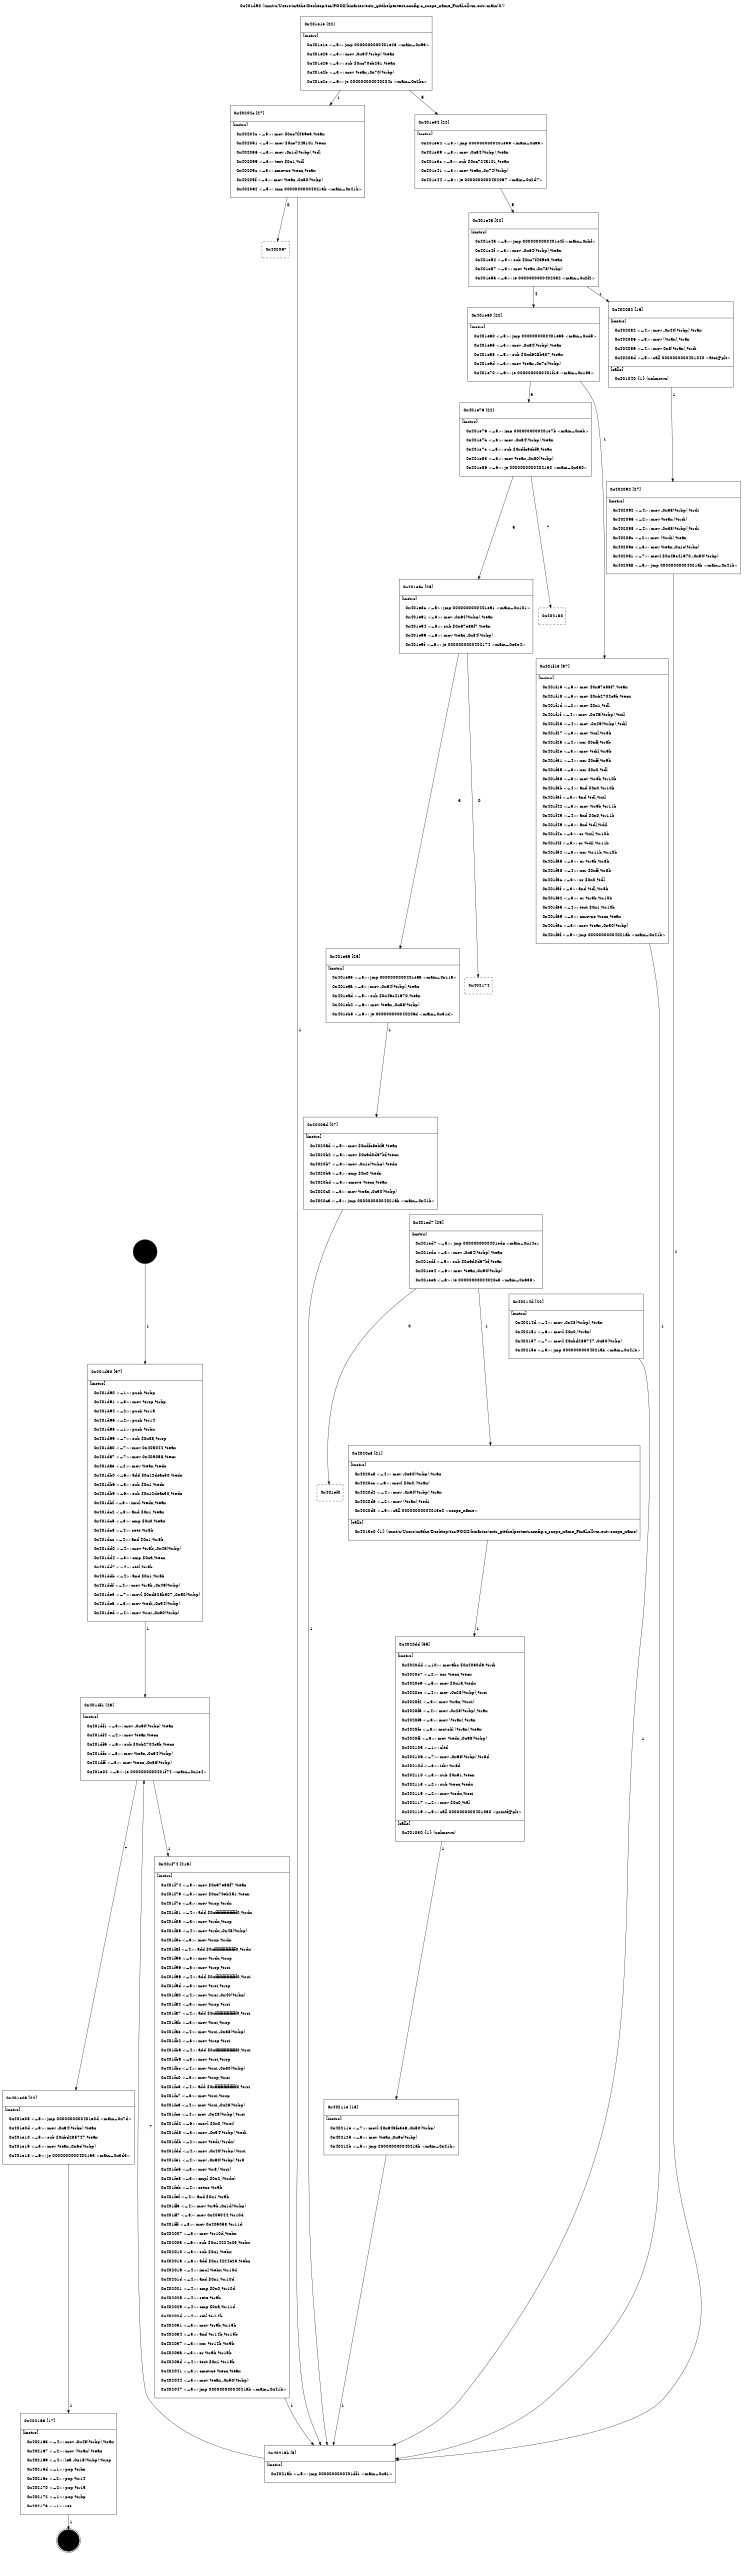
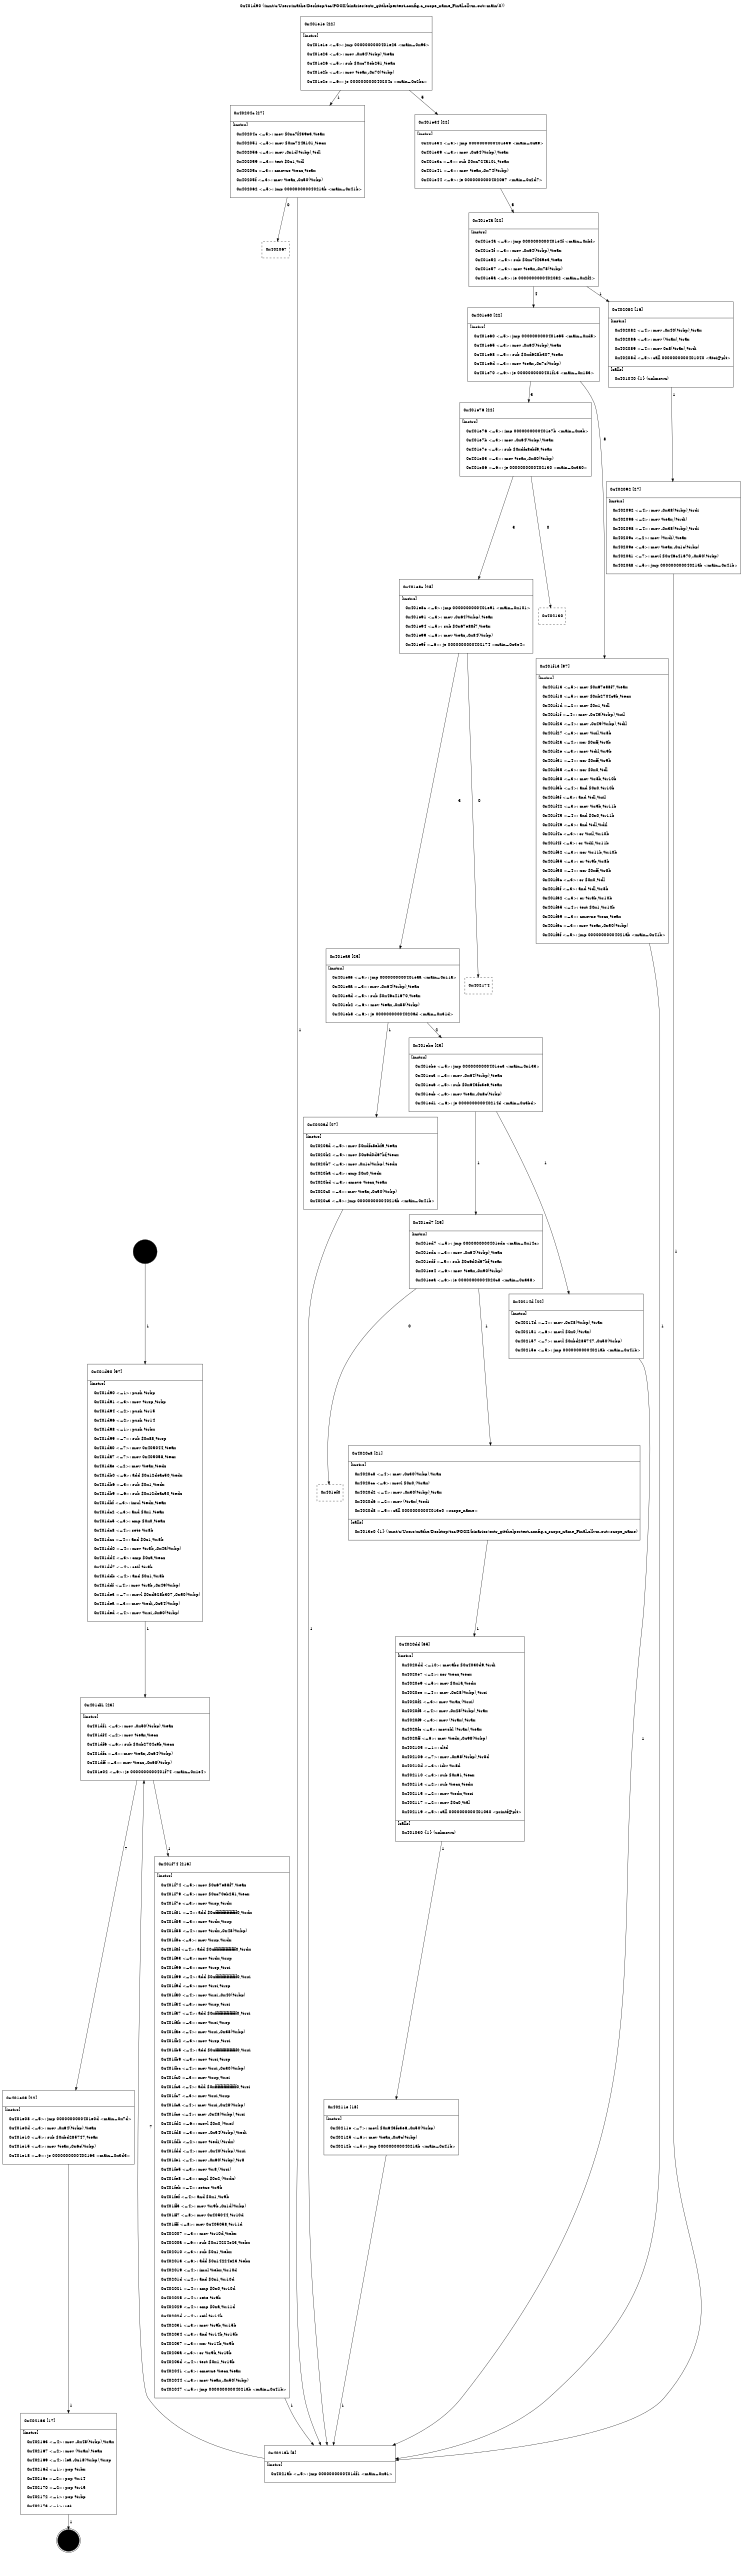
edge "0x401e60 [22]" -> "0x401f13 [97]": label " 1" -> " 8"
edge "0x401e76 [22]" -> "0x402130": label " 7" -> " 0"
node "0x401ebe [25]": added
